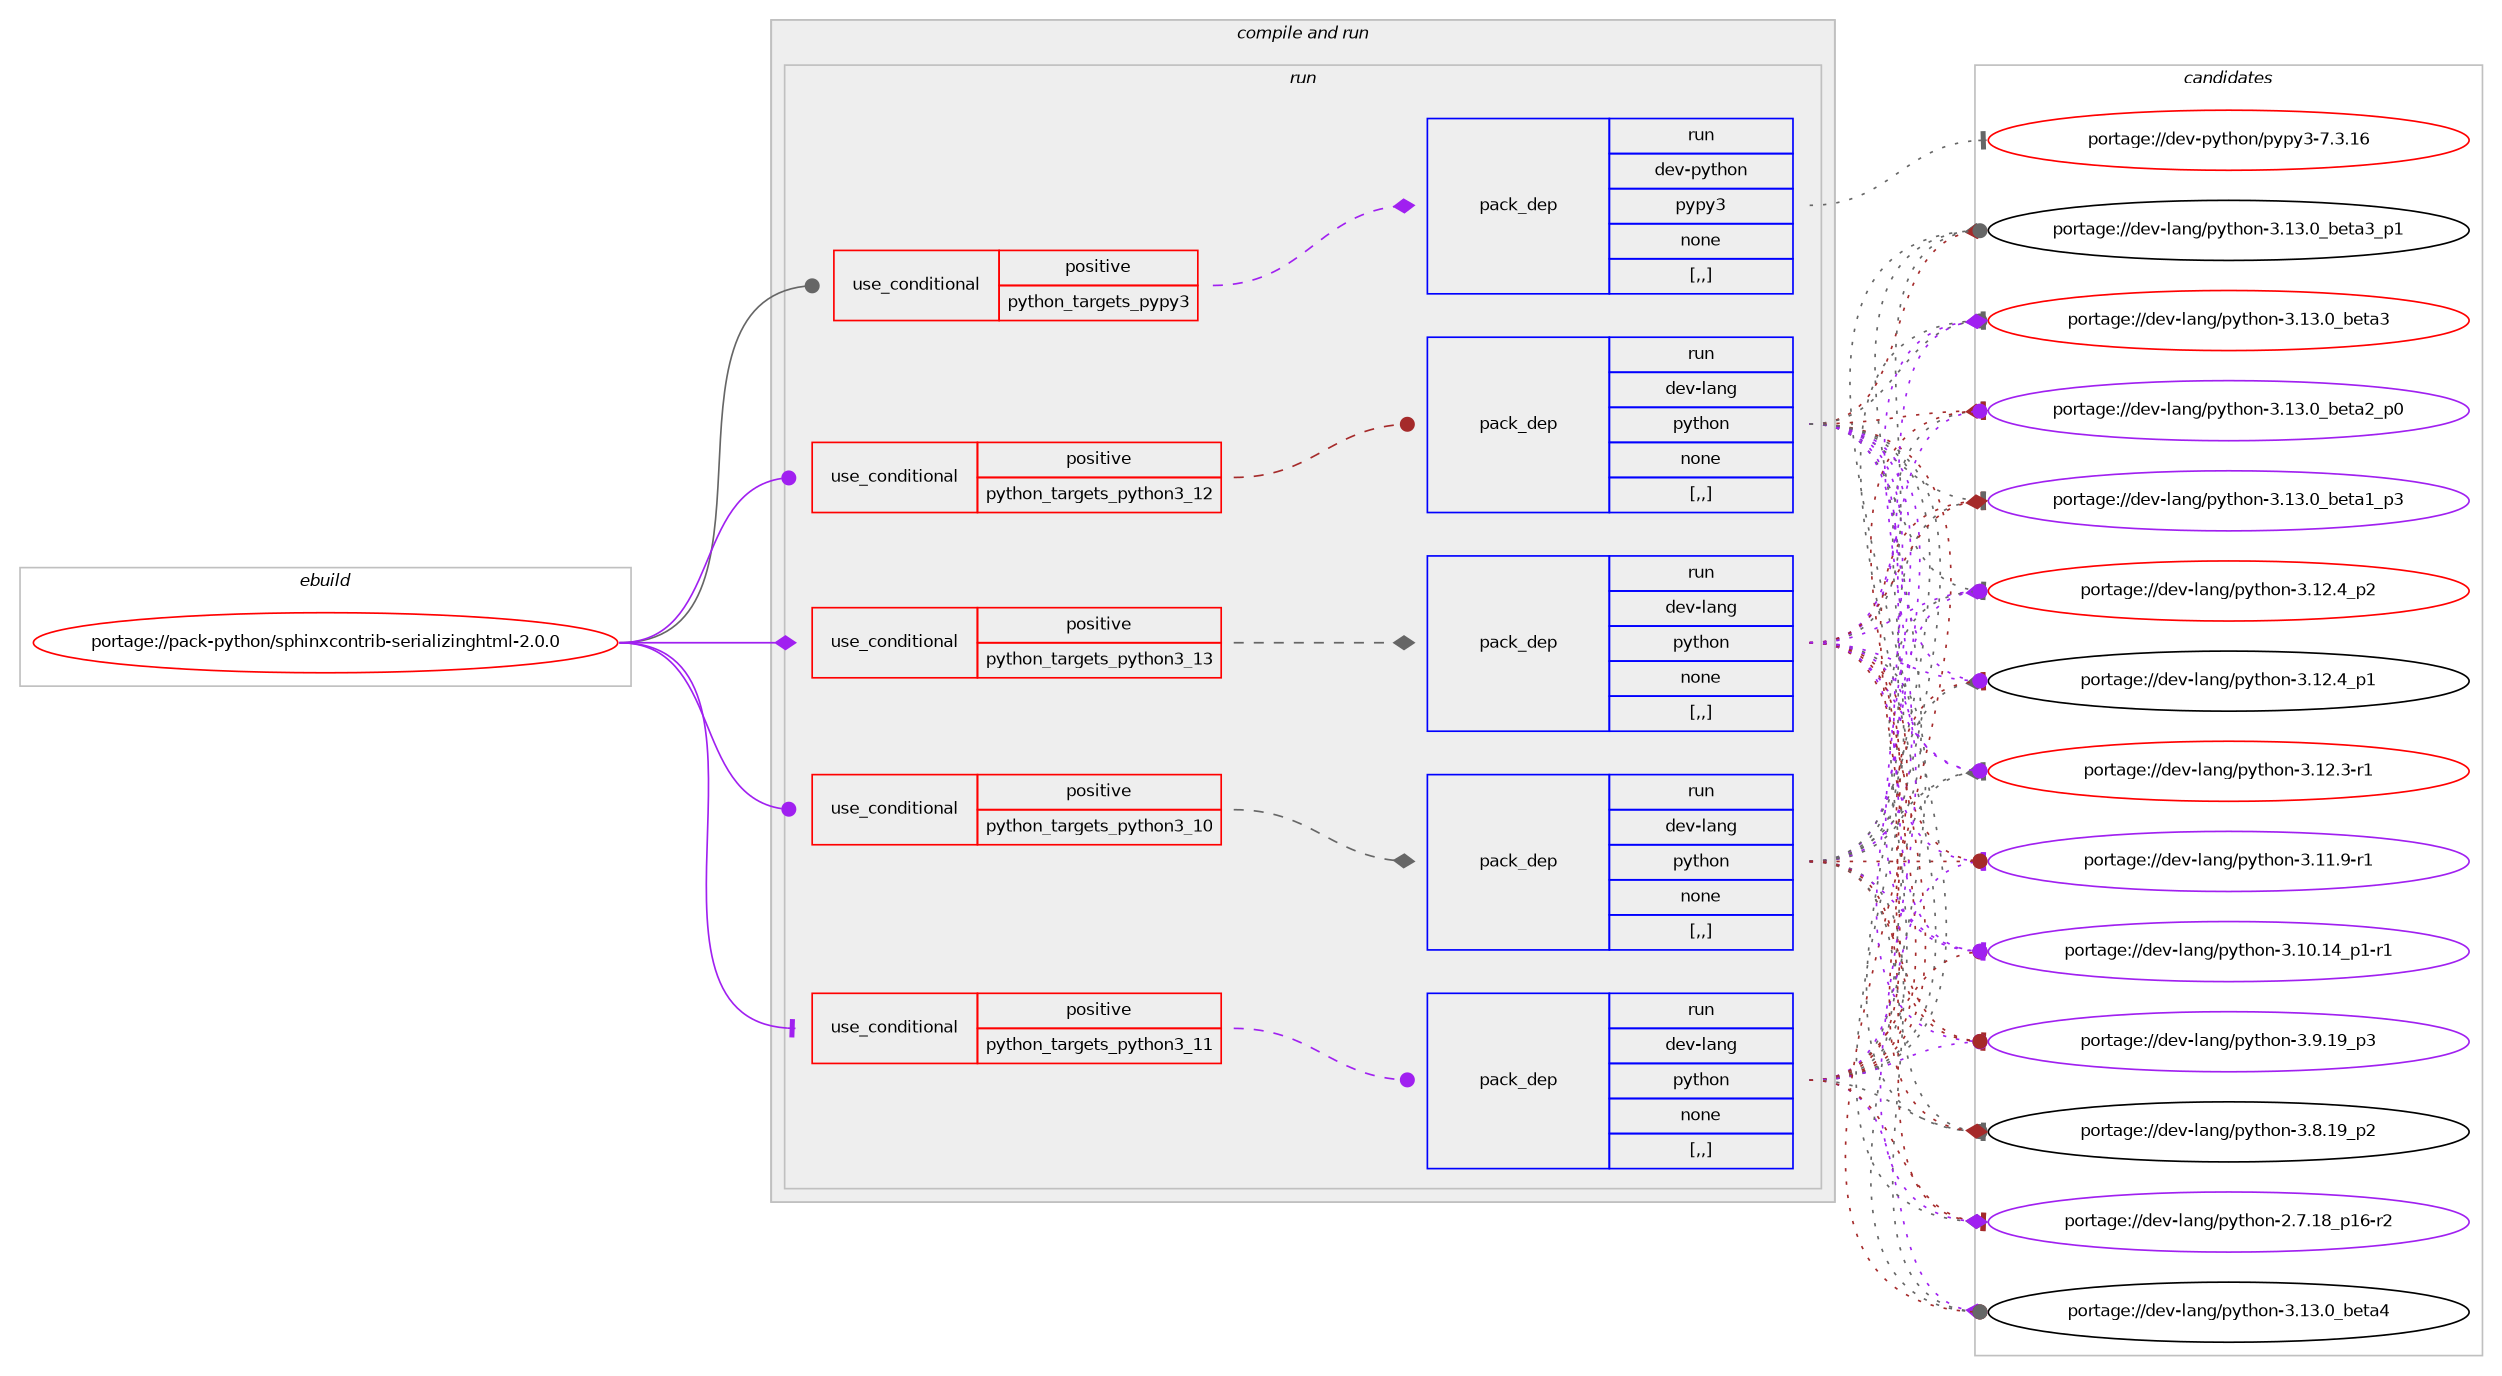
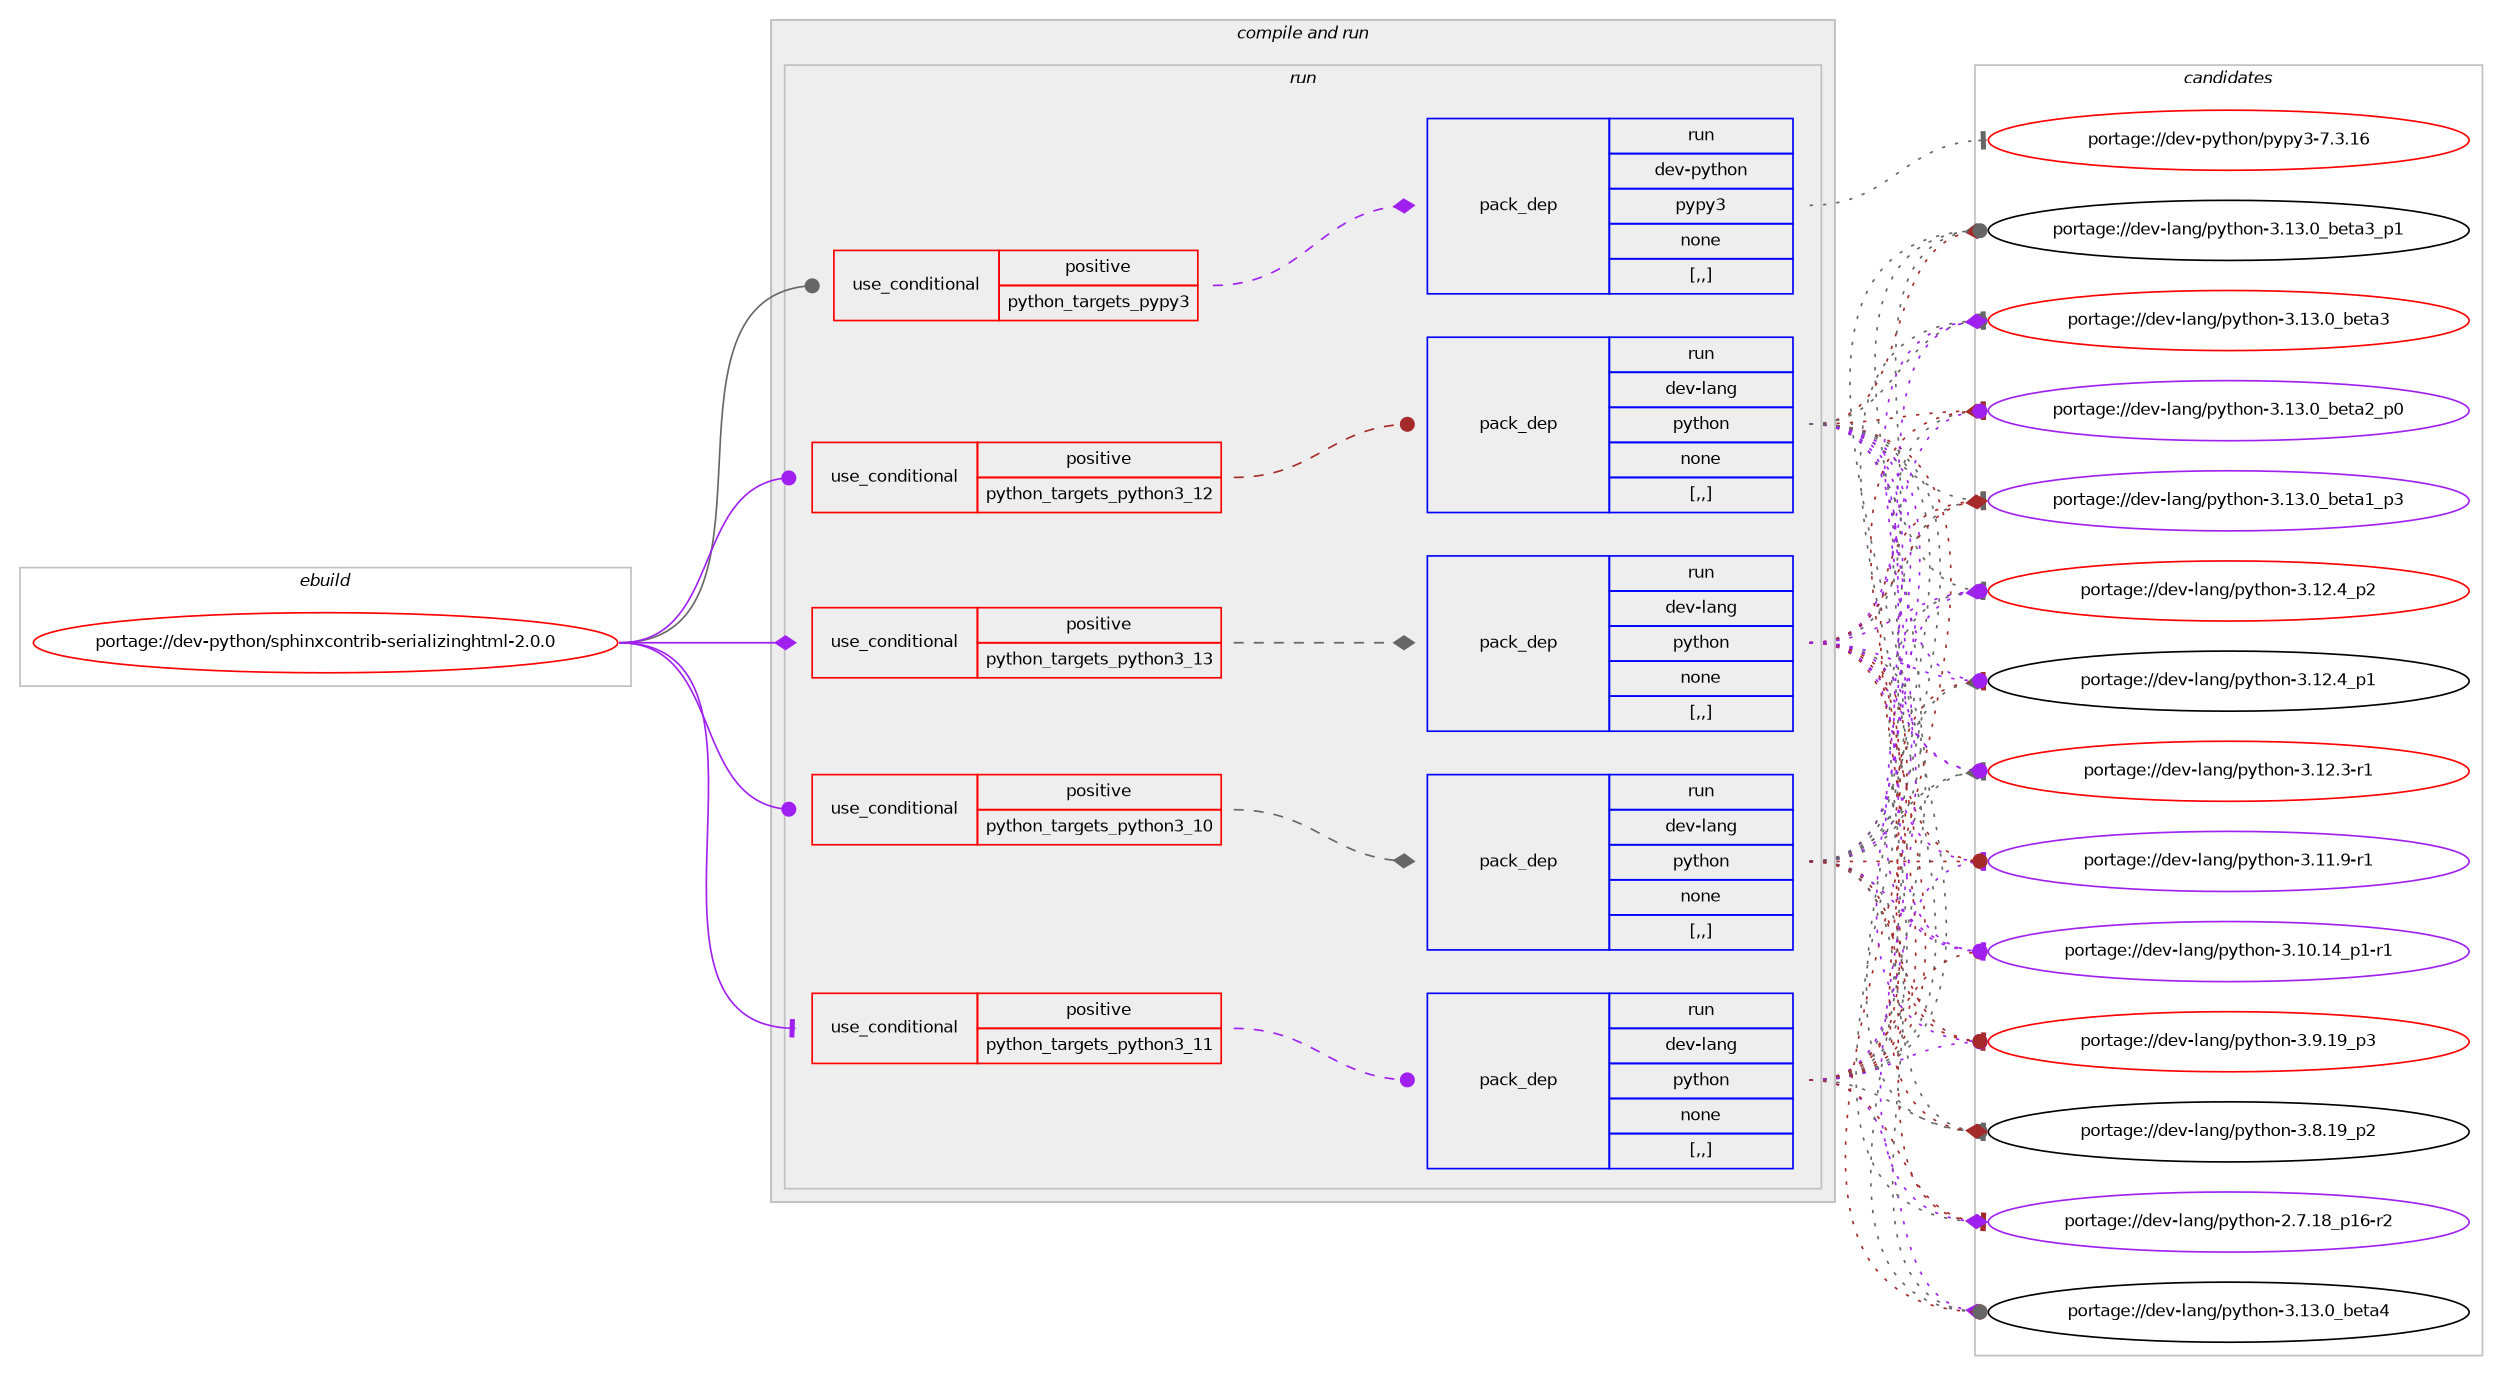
node "portage://pack-python/sphinxcontrib-serializinghtml-2.0.0": label "portage://pack-python/sphinxcontrib-serializinghtml-2.0.0" -> "portage://dev-python/sphinxcontrib-serializinghtml-2.0.0"
node "portage://dev-lang/python-3.9.19_p3": color purple -> red
